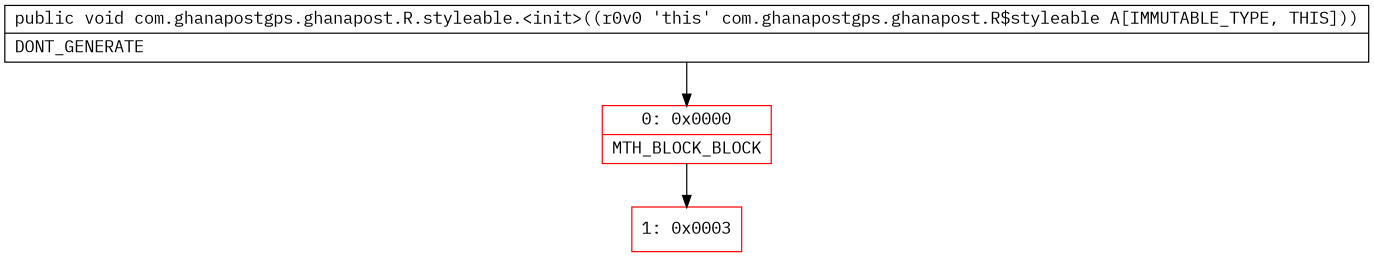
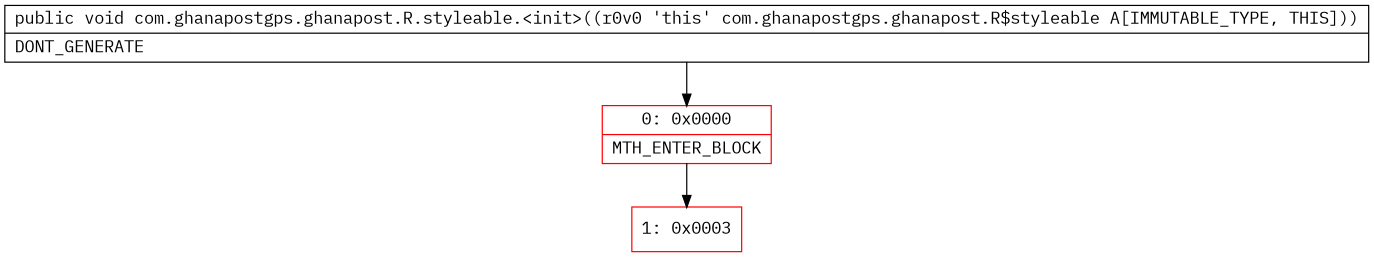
node "0: 0x0000": text "MTH_BLOCK_BLOCK" -> "MTH_ENTER_BLOCK"
